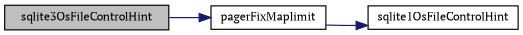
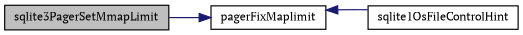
node "sqlite3OsFileControlHint": label "sqlite3OsFileControlHint" -> "sqlite3PagerSetMmapLimit"
edge "pagerFixMaplimit" -> "sqlite1OsFileControlHint": reversed
